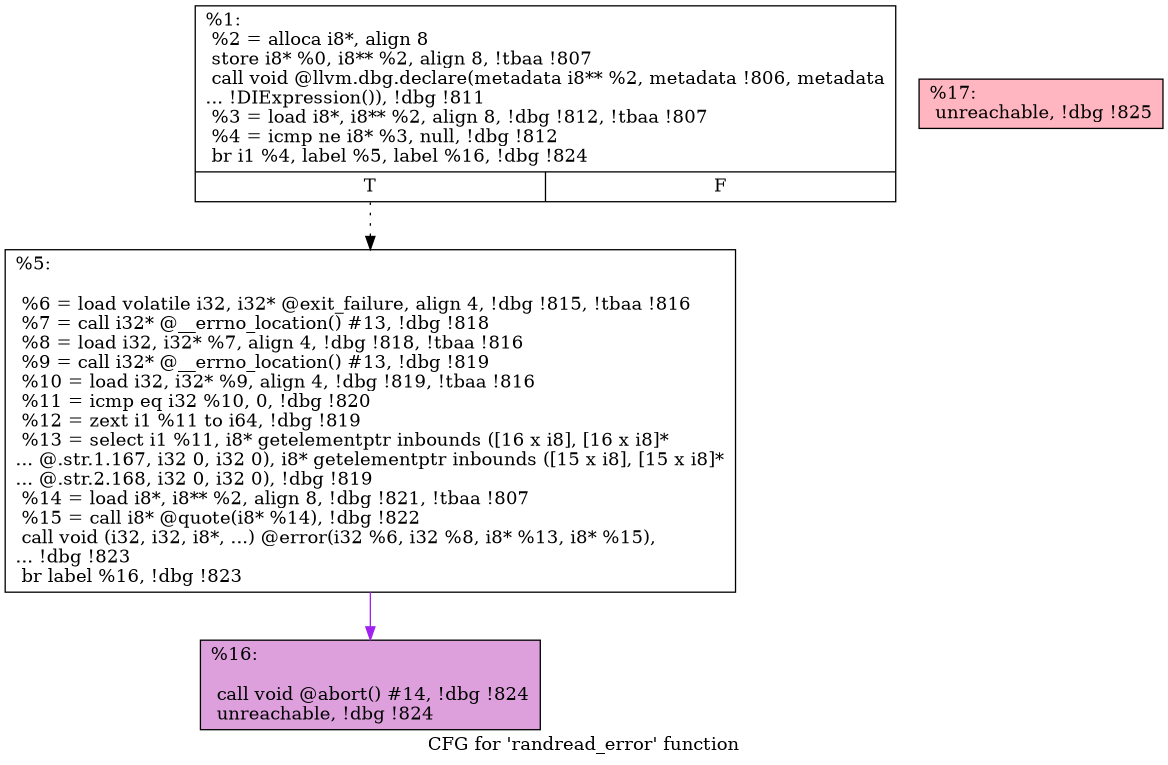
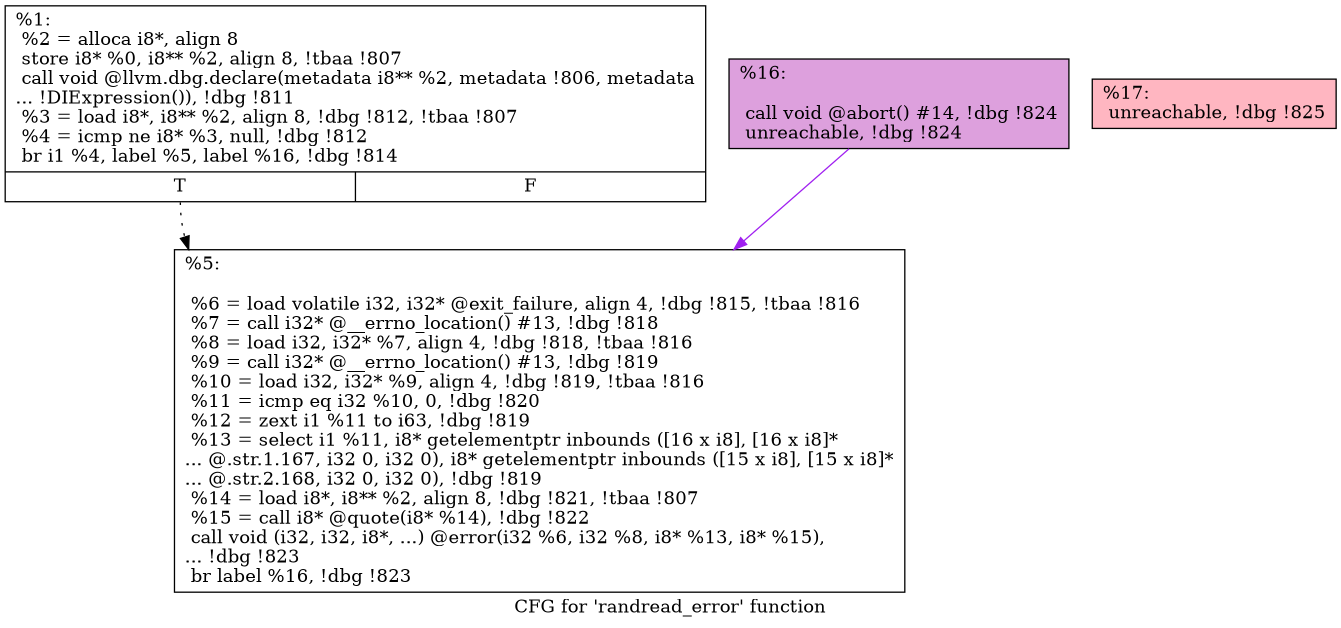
node "%1:": text "br i1 %4, label %5, label %16, !dbg !824" -> "br i1 %4, label %5, label %16, !dbg !814"
node "%5:": text "%12 = zext i1 %11 to i64, !dbg !819" -> "%12 = zext i1 %11 to i63, !dbg !819"
edge "%5:" -> "%16:": reversed
